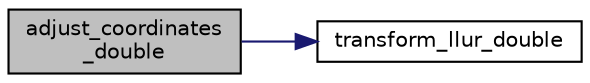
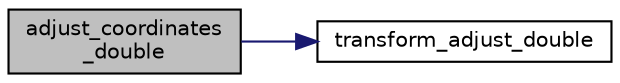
node "transform_llur_double": label "transform_llur_double" -> "transform_adjust_double"
